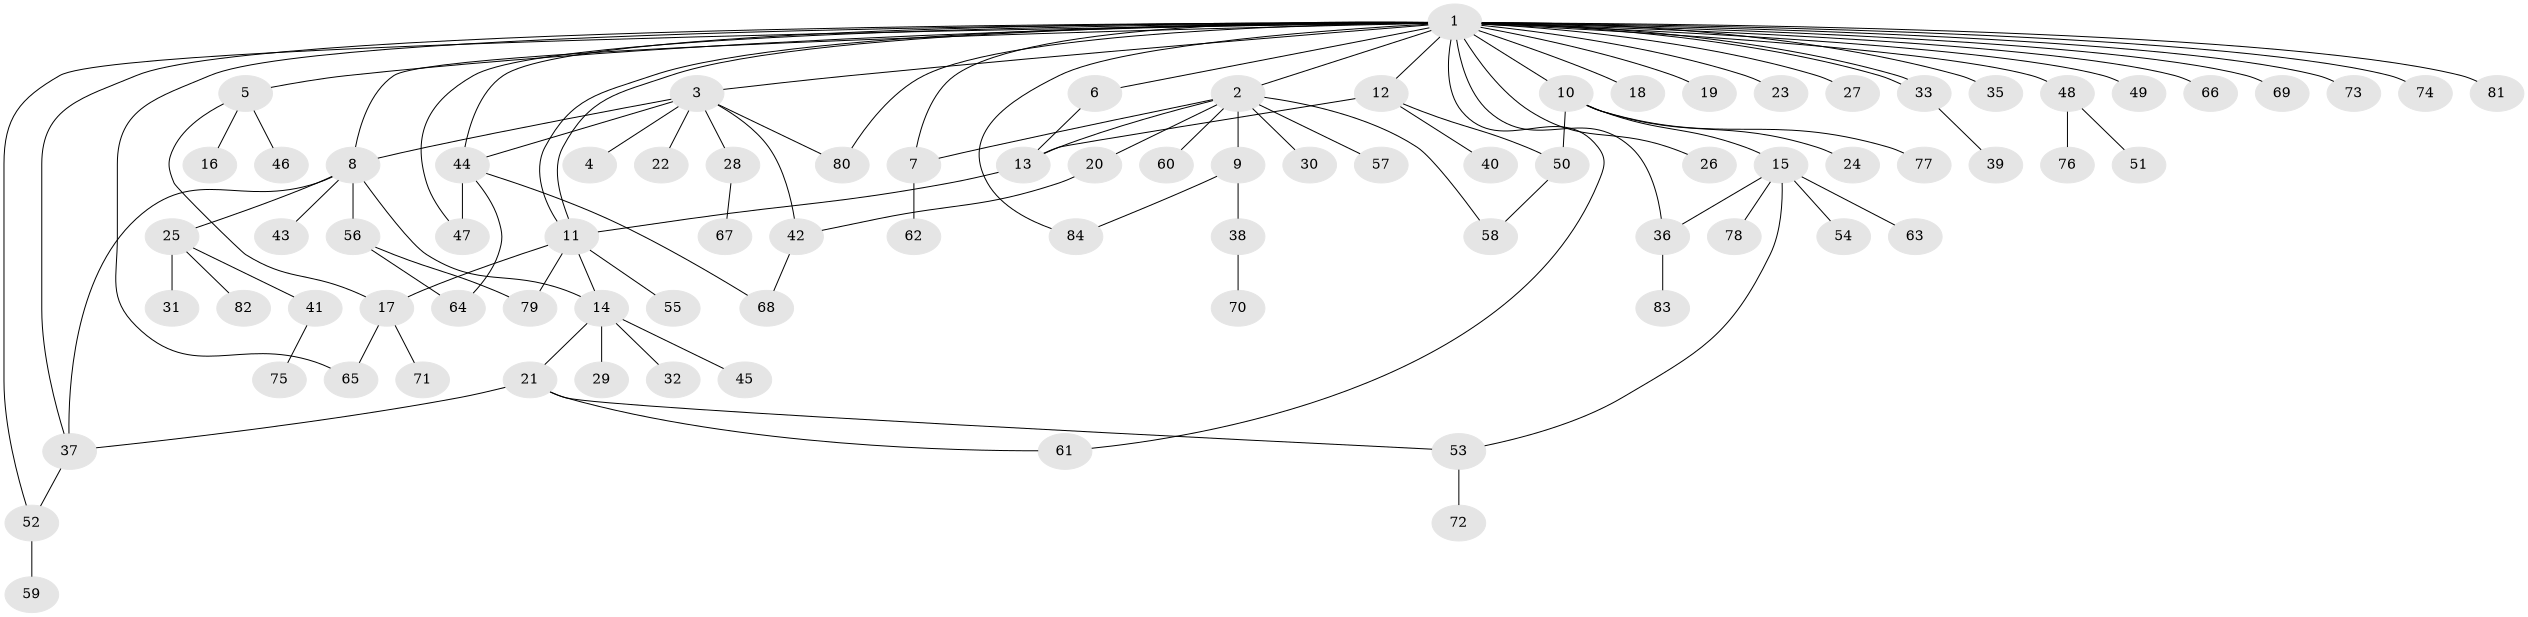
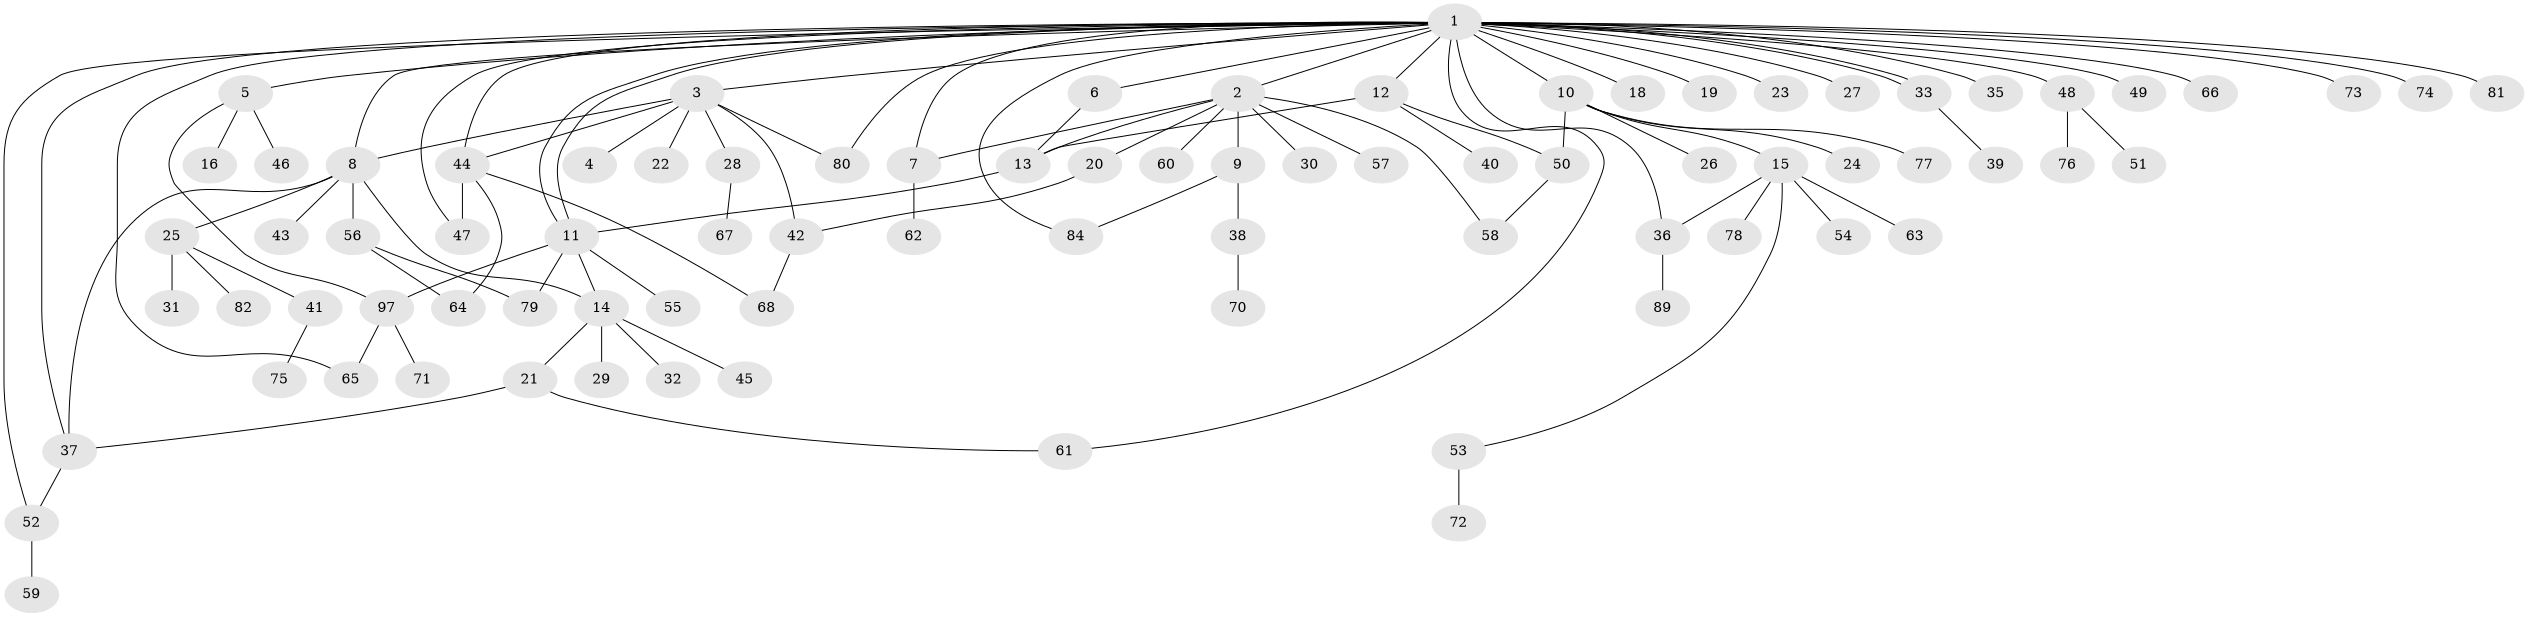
node "69": removed
edge "1" -- "26": now "10" -- "26"
node "17": label "17" -> "97"
node "83": label "83" -> "89"
edge "21" -- "53": removed
